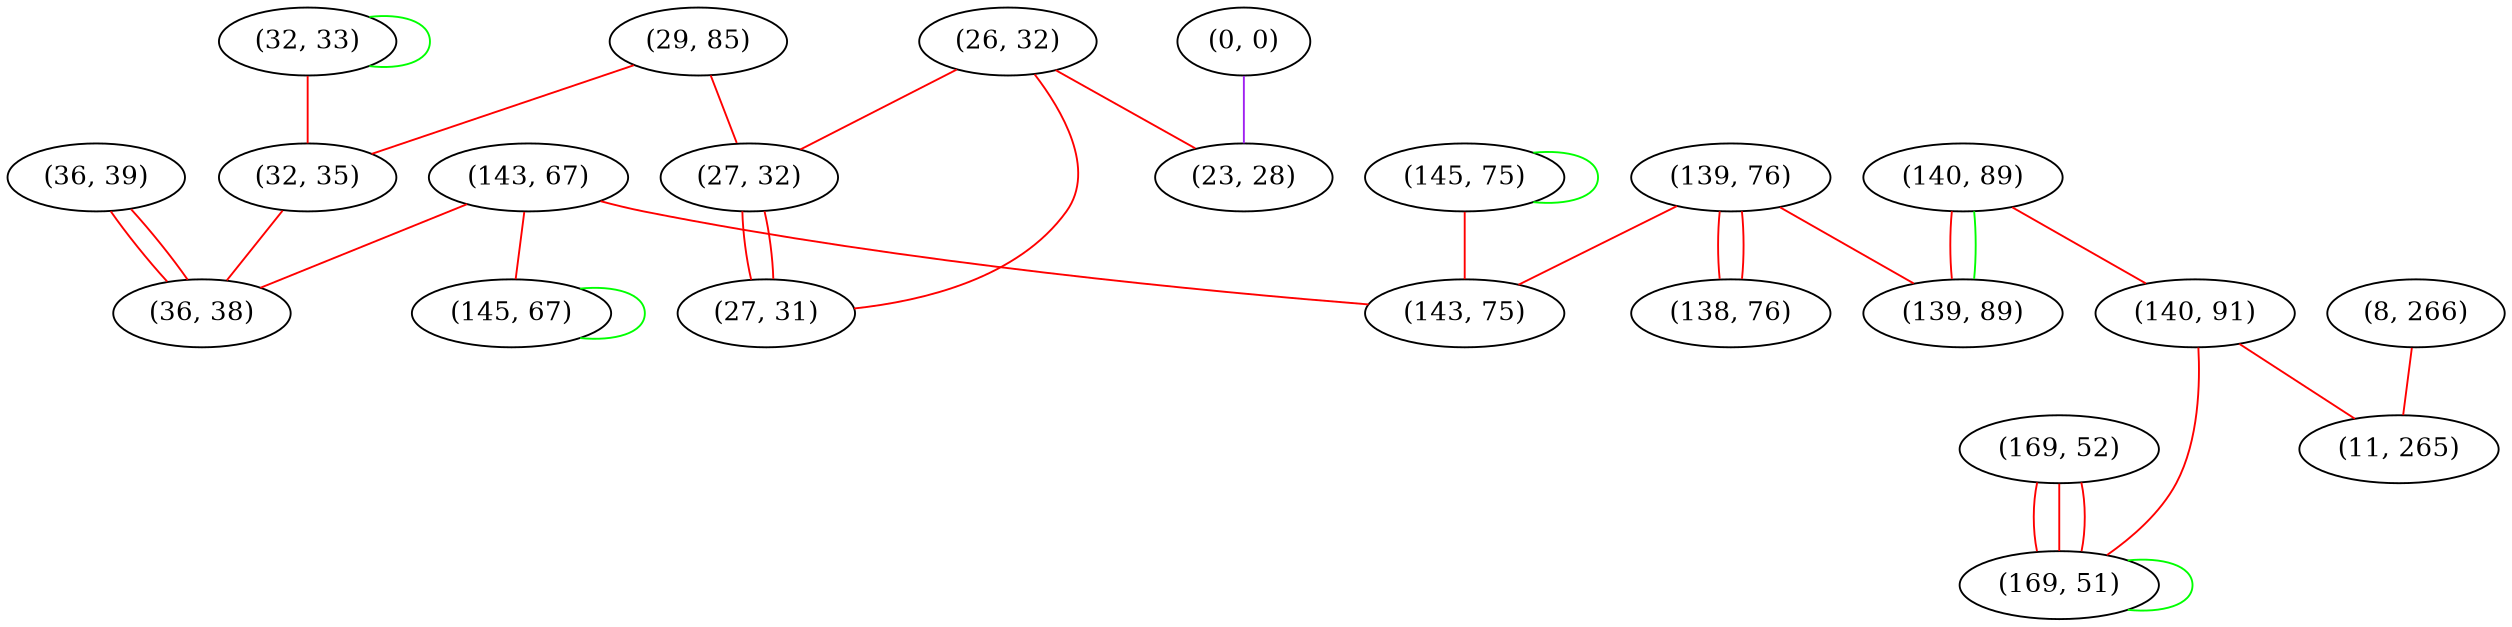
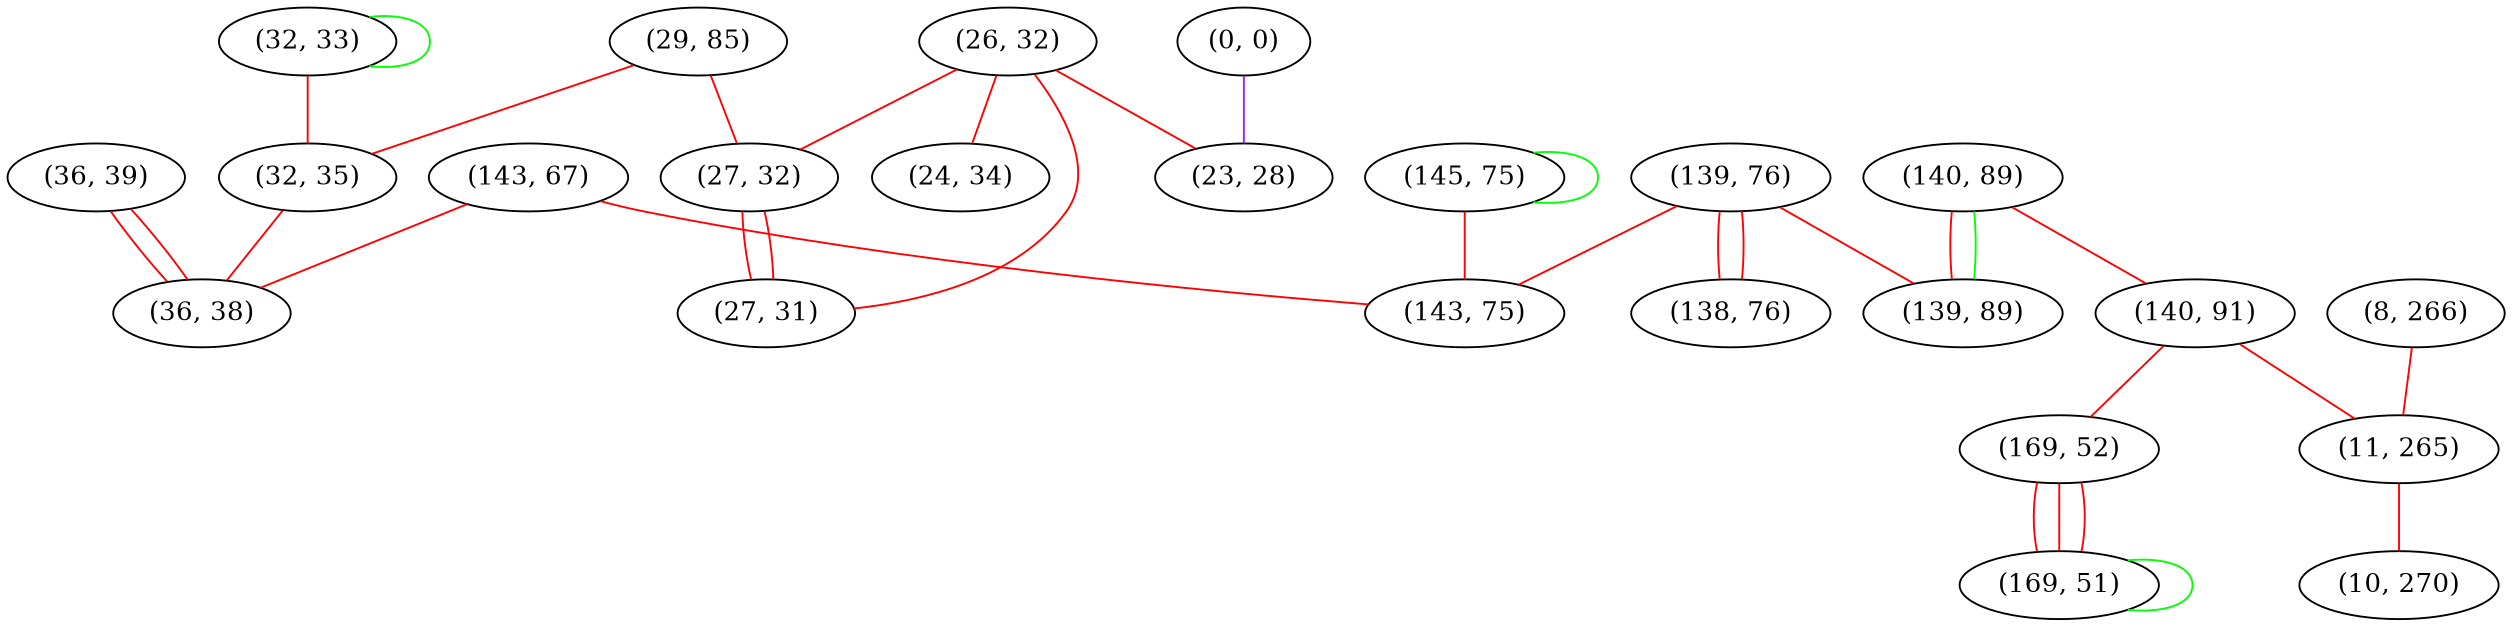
node "(24, 34)": added
node "(145, 67)": removed
edge "(140, 91)" -- "(169, 51)": now "(140, 91)" -- "(169, 52)"
node "(10, 270)": added
